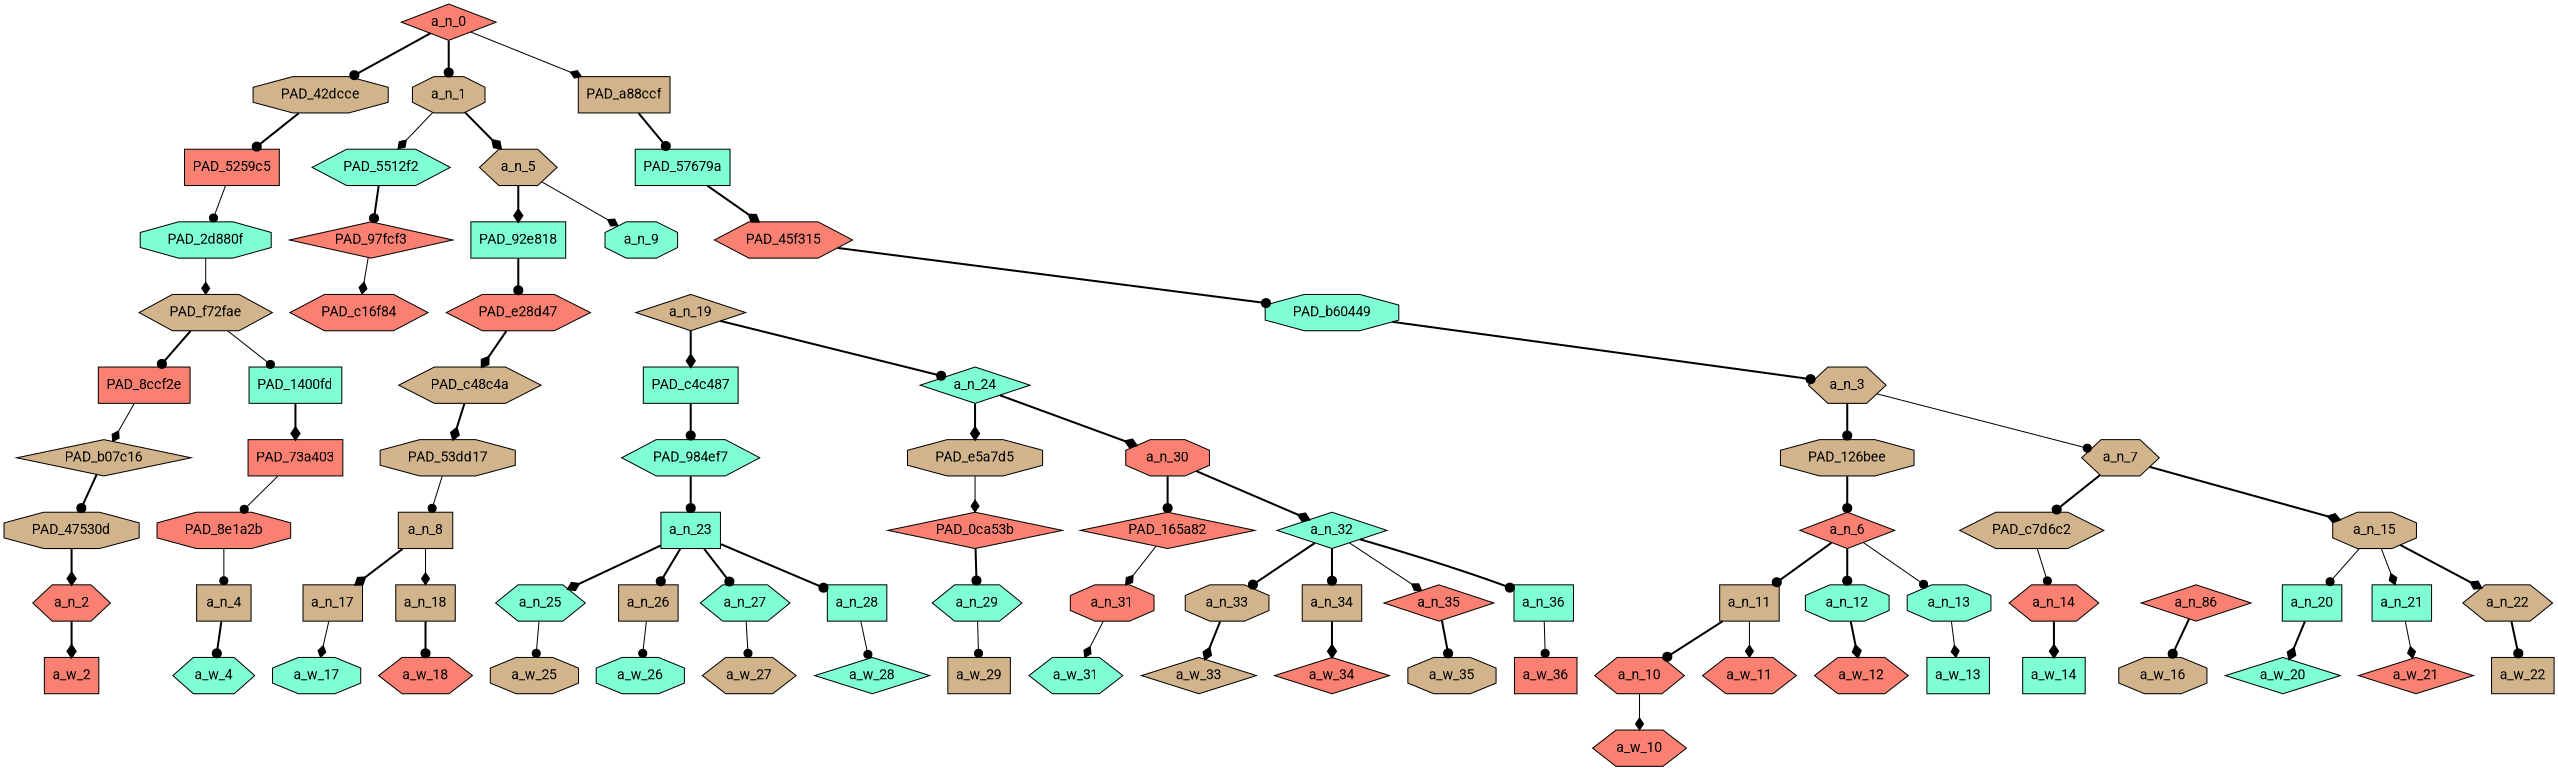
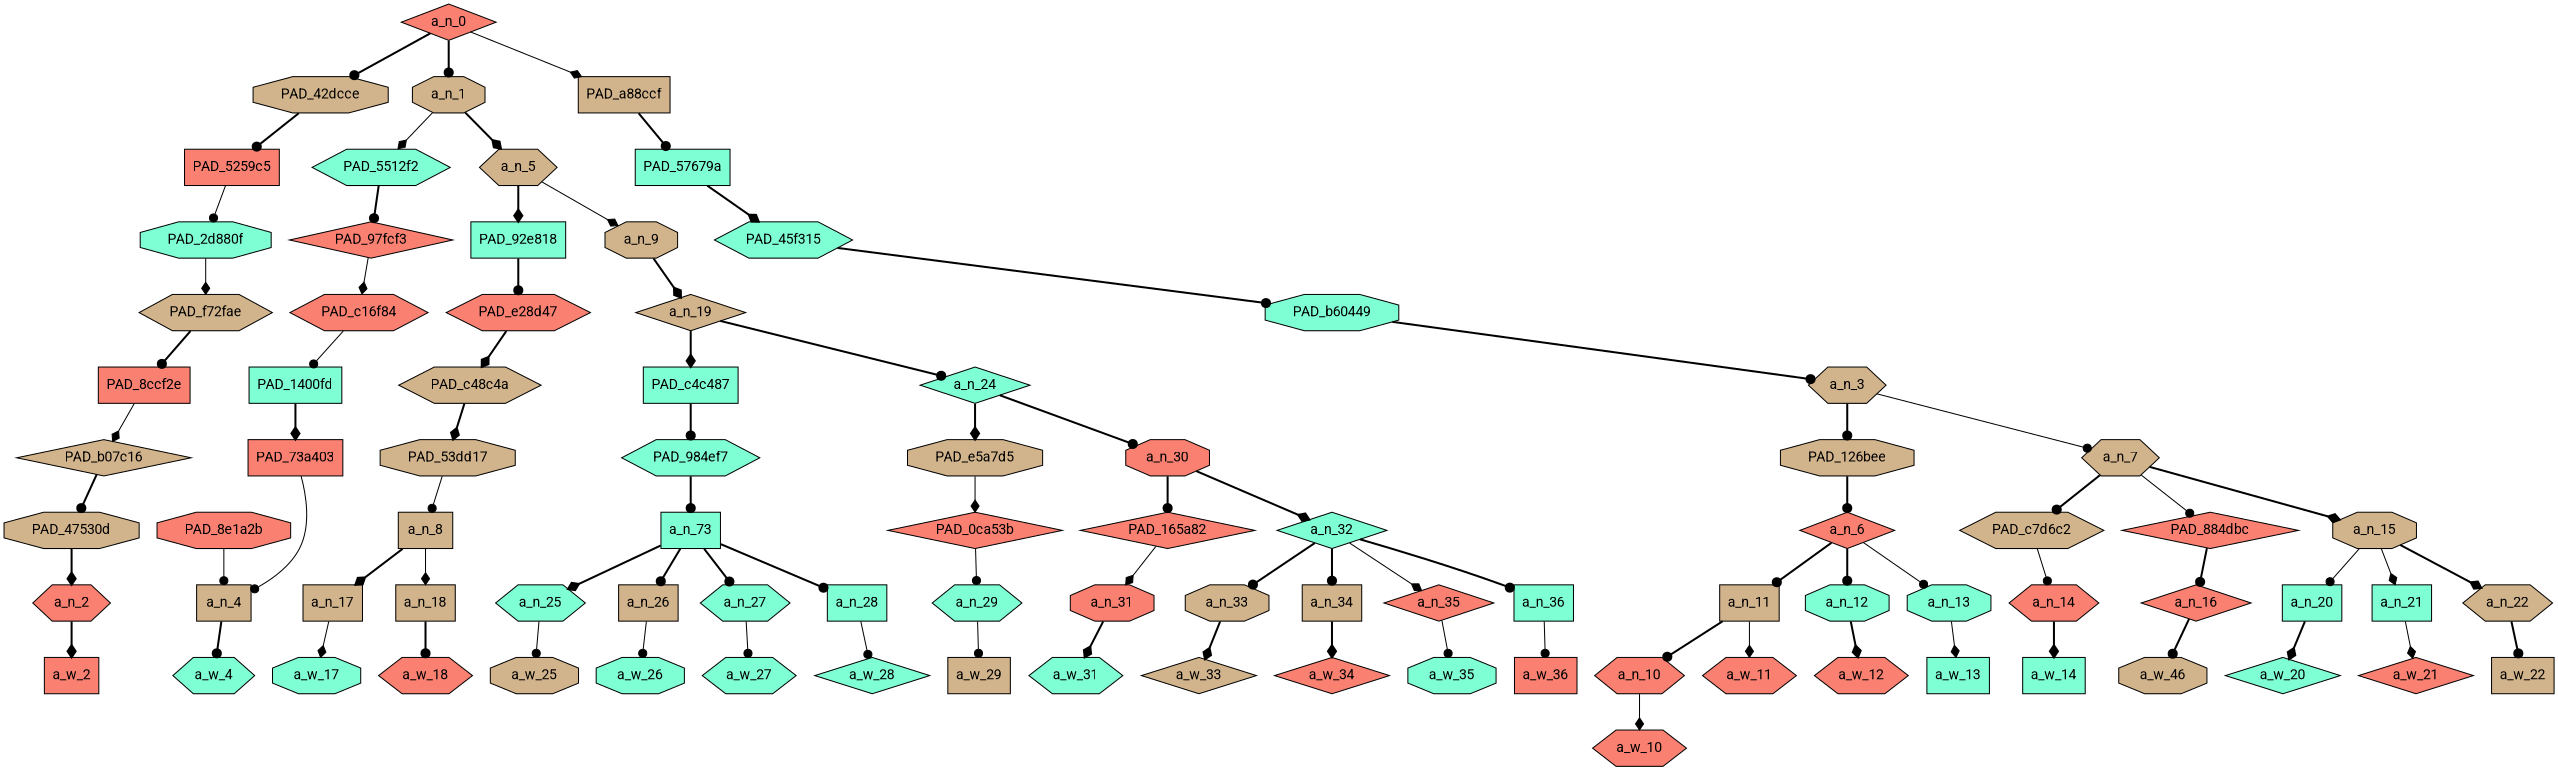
node "a_n_9": fillcolor aquamarine -> tan
node "PAD_45f315": fillcolor salmon -> aquamarine
edge "a_n_9" -> "a_n_19": added
edge "PAD_f72fae" -> "PAD_1400fd": now "PAD_c16f84" -> "PAD_1400fd"
edge "a_n_24" -> "a_n_30": arrowhead diamond -> dot
edge "PAD_73a403" -> "PAD_8e1a2b": now "PAD_73a403" -> "a_n_4"
node "a_n_23": label "a_n_23" -> "a_n_73"
node "PAD_884dbc": added
edge "PAD_0ca53b" -> "a_n_29": style bold -> solid
node "a_n_86": label "a_n_86" -> "a_n_16"
edge "a_n_31" -> "a_w_31": style solid -> bold
edge "a_n_35" -> "a_w_35": style bold -> solid
node "a_w_27": fillcolor tan -> aquamarine
node "a_w_35": fillcolor tan -> aquamarine
node "a_w_16": label "a_w_16" -> "a_w_46"
